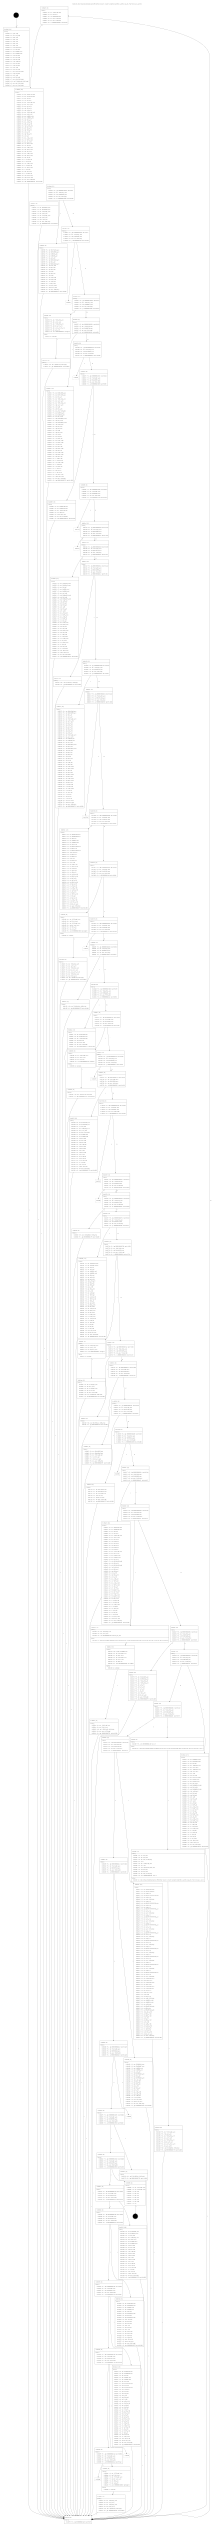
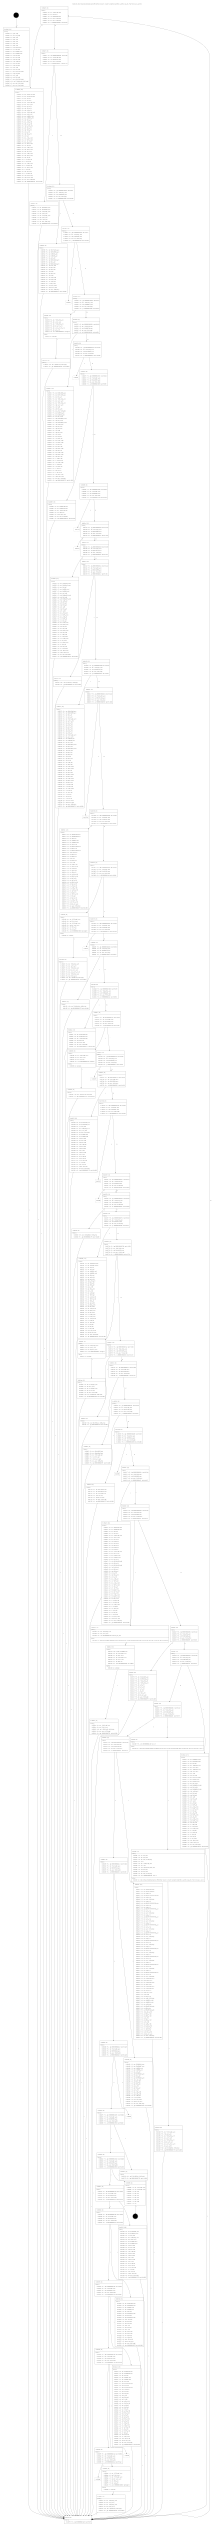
node "0x4014cf [28]": added
